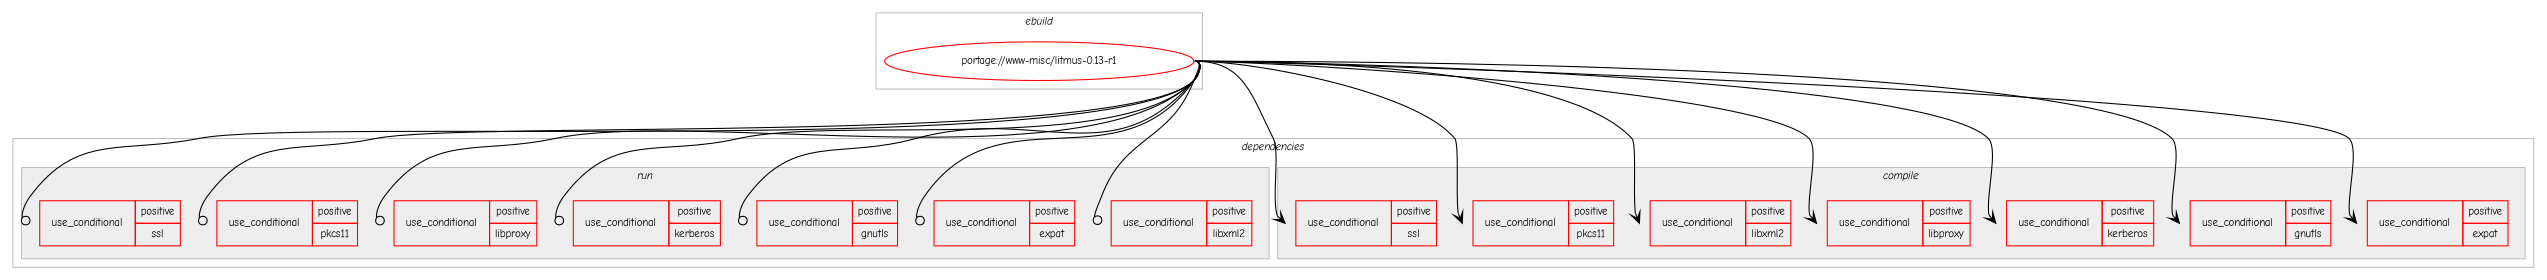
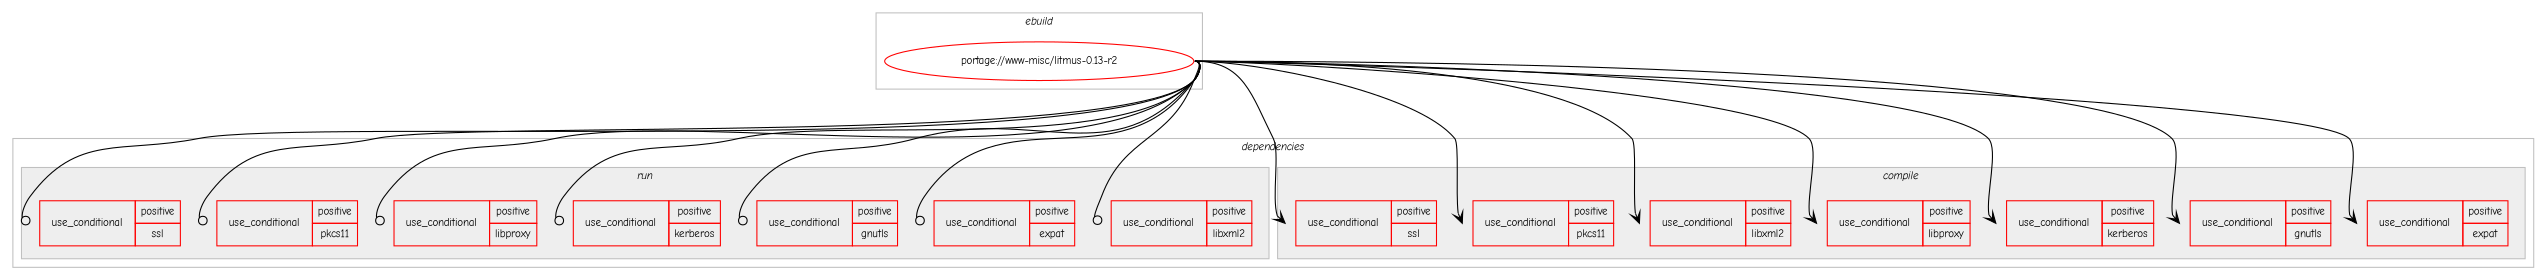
node "portage://www-misc/litmus-0.13-r1": label "portage://www-misc/litmus-0.13-r1" -> "portage://www-misc/litmus-0.13-r2"
